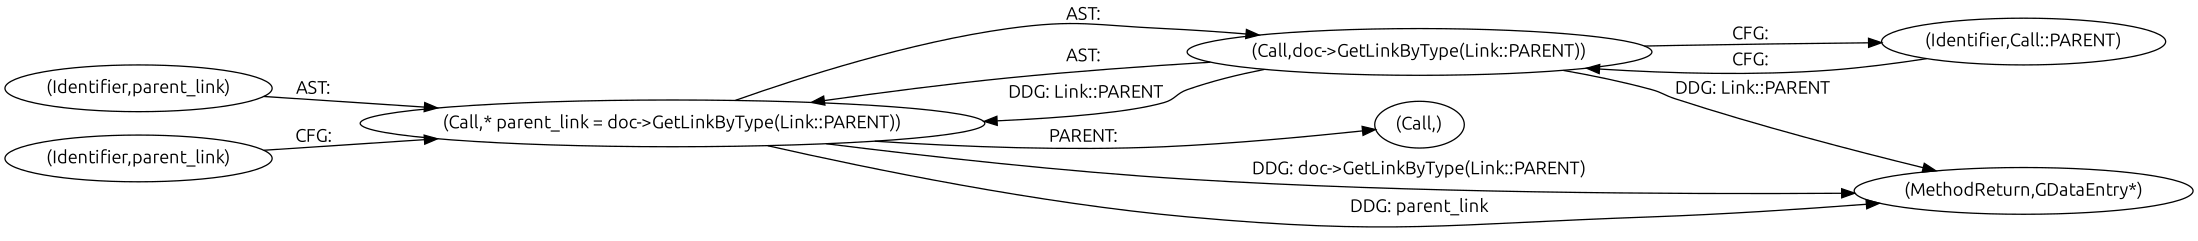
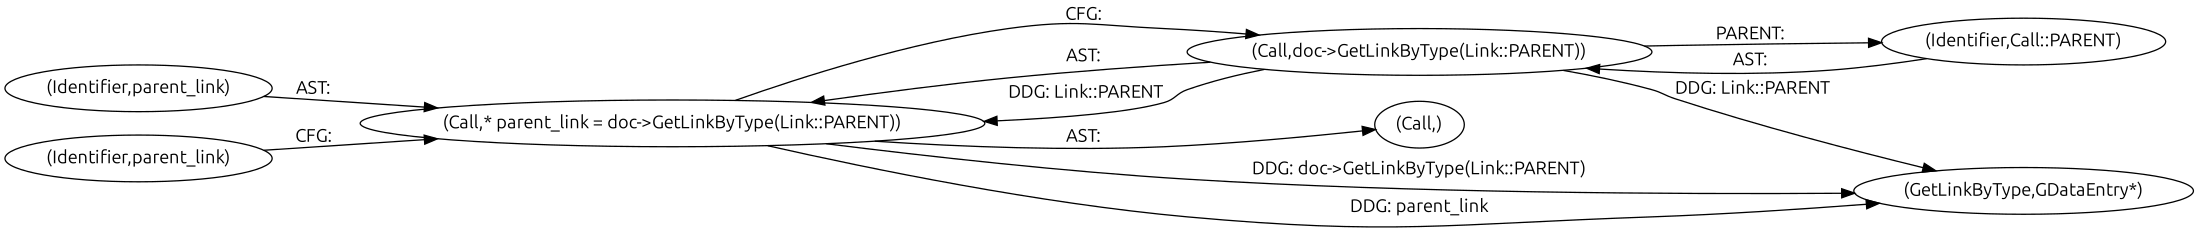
edge "(Call,* parent_link = doc->GetLinkByType(Link::PARENT))" -> "(Call,doc->GetLinkByType(Link::PARENT))": label "AST: " -> "CFG: "
edge "(Call,doc->GetLinkByType(Link::PARENT))" -> "(Identifier,Call::PARENT)": label "CFG: " -> "PARENT: "
edge "(Identifier,Call::PARENT)" -> "(Call,doc->GetLinkByType(Link::PARENT))": label "CFG: " -> "AST: "
edge "(Call,* parent_link = doc->GetLinkByType(Link::PARENT))" -> "(Call,)": label "PARENT: " -> "AST: "
node "(MethodReturn,GDataEntry*)": label "(MethodReturn,GDataEntry*)" -> "(GetLinkByType,GDataEntry*)"
